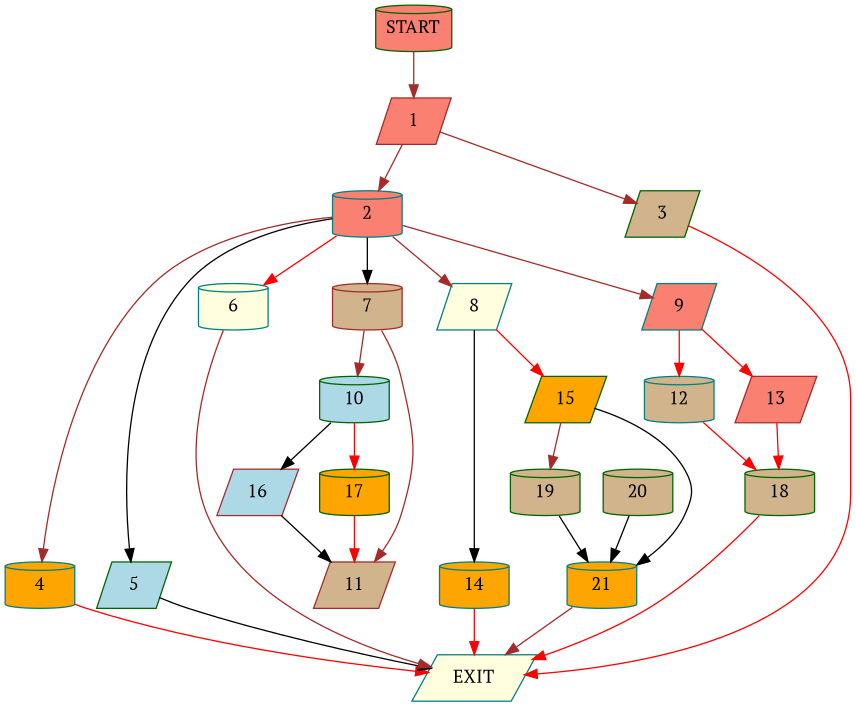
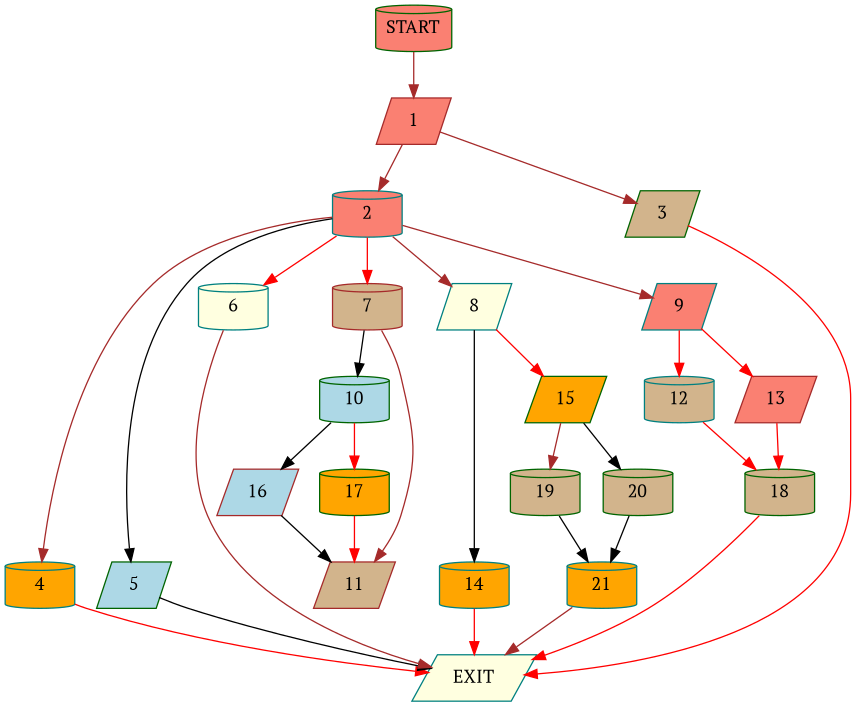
edge "2" -> "7": color black -> red
edge "7" -> "10": color brown -> black
edge "15" -> "21": now "15" -> "20"
